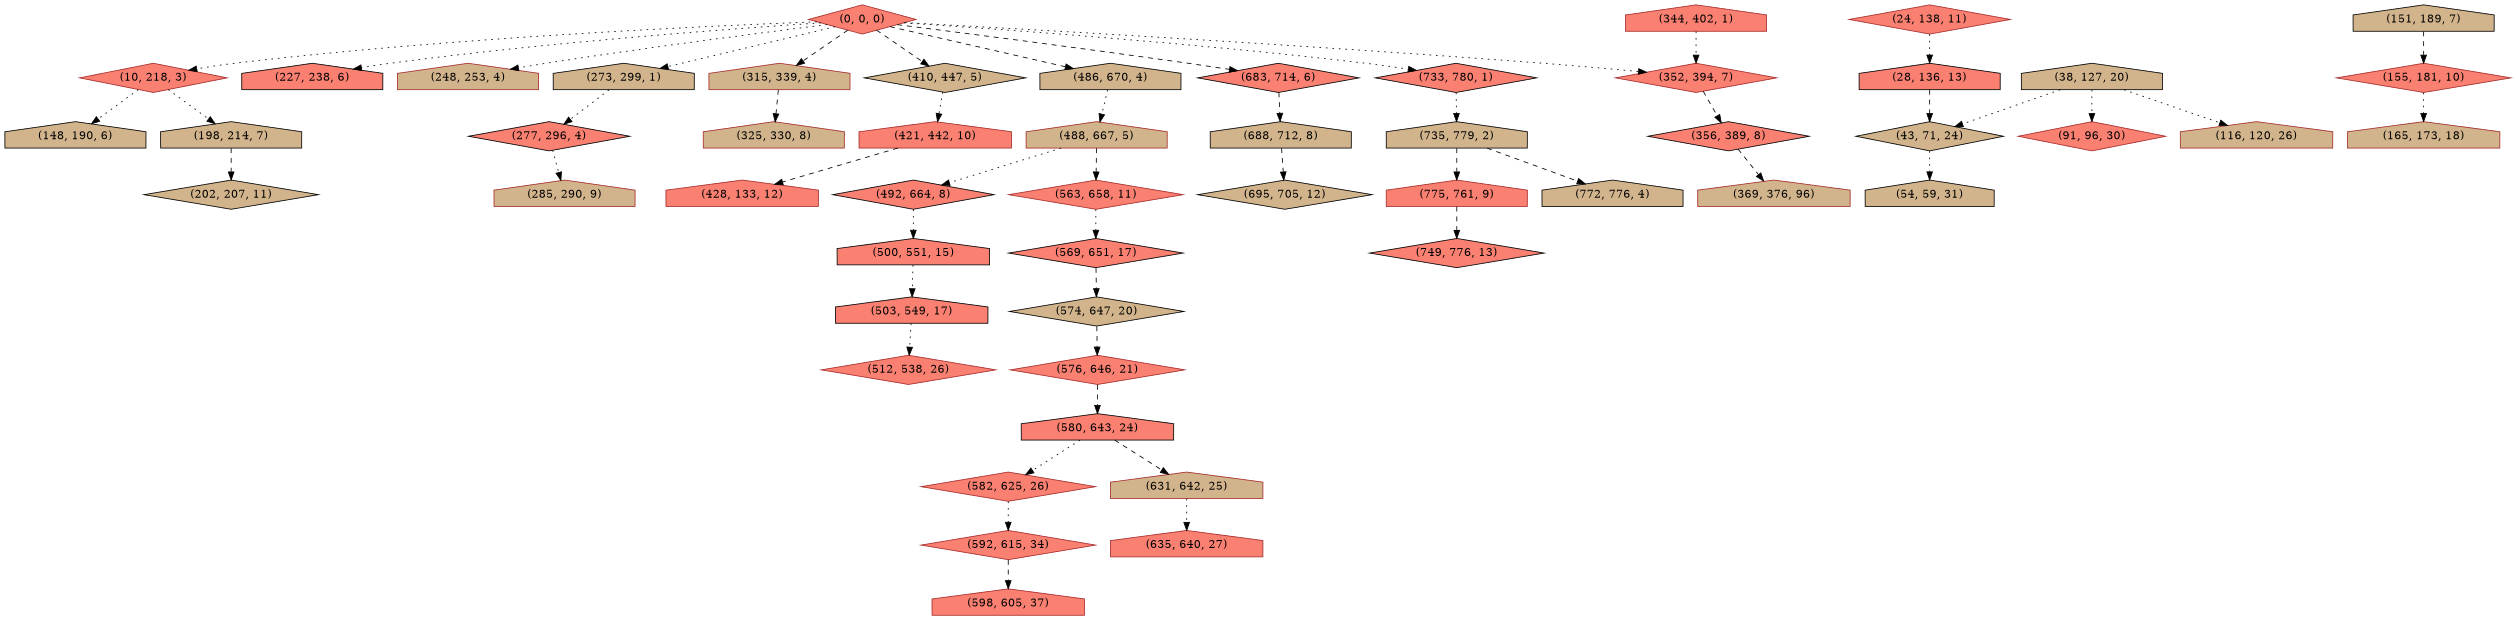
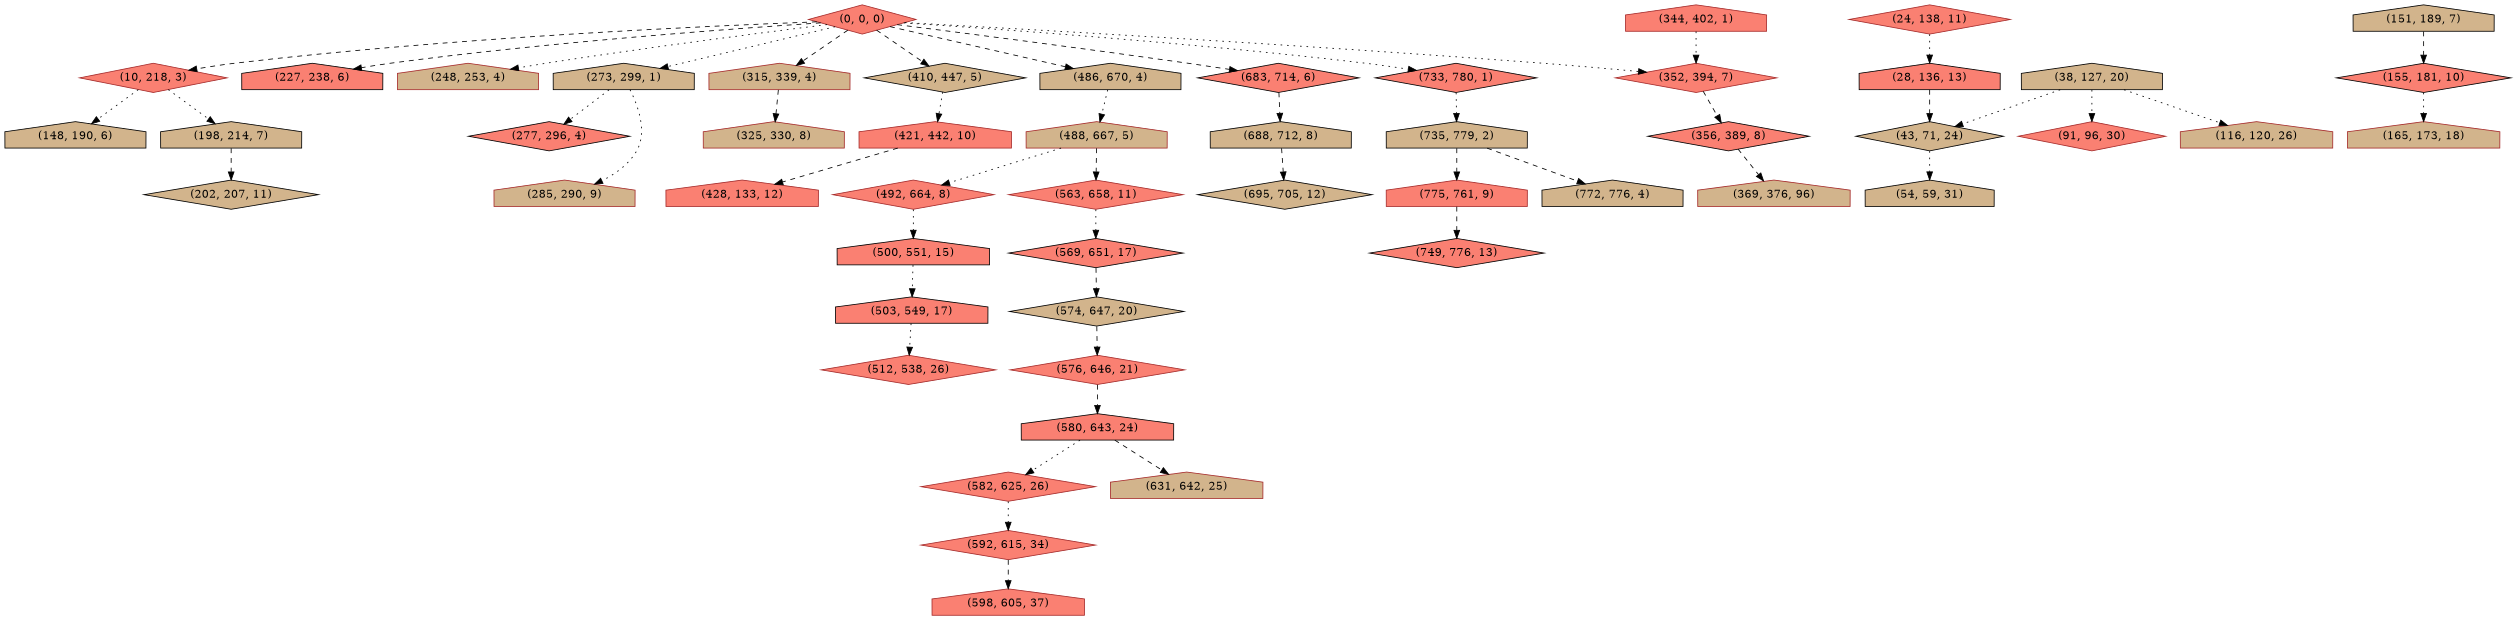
edge "(0, 0, 0)" -> "(10, 218, 3)": style dotted -> dashed
edge "(0, 0, 0)" -> "(227, 238, 6)": style dotted -> dashed
node "(155, 181, 10)": color brown -> black
edge "(277, 296, 4)" -> "(285, 290, 9)": now "(273, 299, 1)" -> "(285, 290, 9)"
node "(492, 664, 8)": color black -> brown
node "(635, 640, 27)": removed
